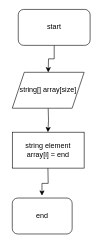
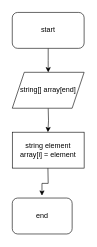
node "start": moved (54, 27) -> (48, 30)
node "string[] array[size]": label "string[] array[size]" -> "string[] array[end]"
node "string element array[i] = end": label "string element array[i] = end" -> "string element array[i] = element"
